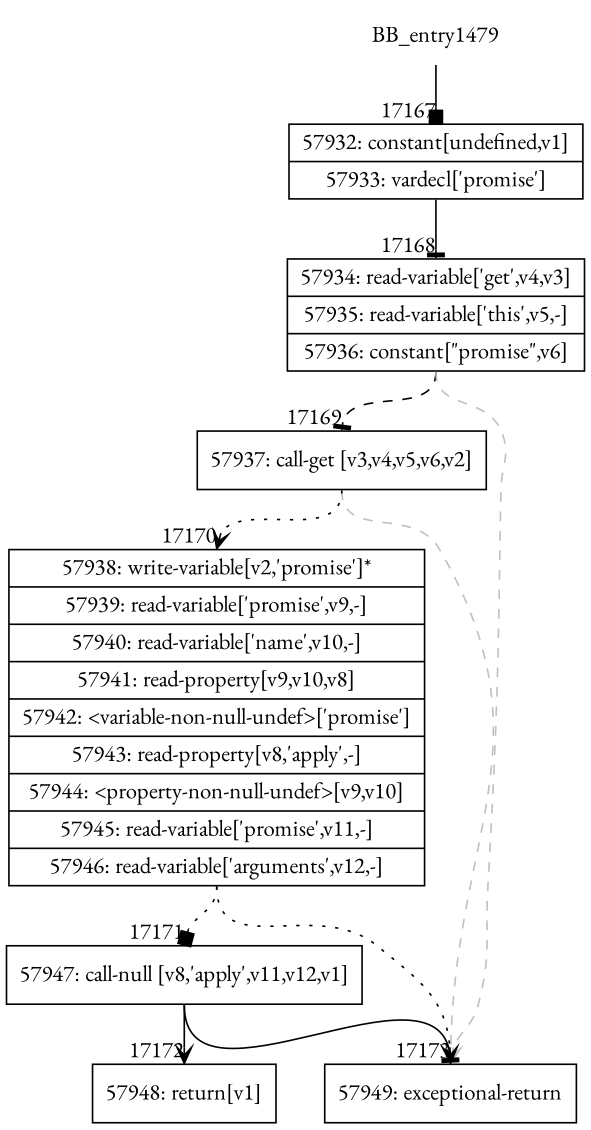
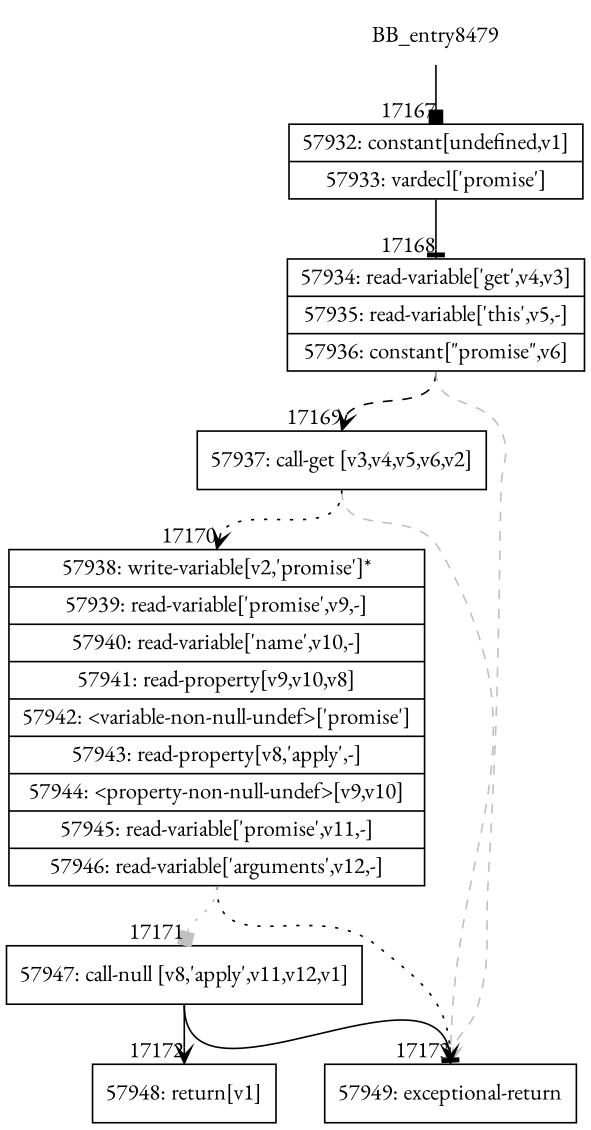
node "BB_entry1479": label "BB_entry1479" -> "BB_entry8479"
edge "57934: read-variable['get',v4,v3]" -> "57937: call-get [v3,v4,v5,v6,v2]": arrowhead tee -> vee
edge "57938: write-variable[v2,'promise']*" -> "57947: call-null [v8,'apply',v11,v12,v1]": color black -> gray
